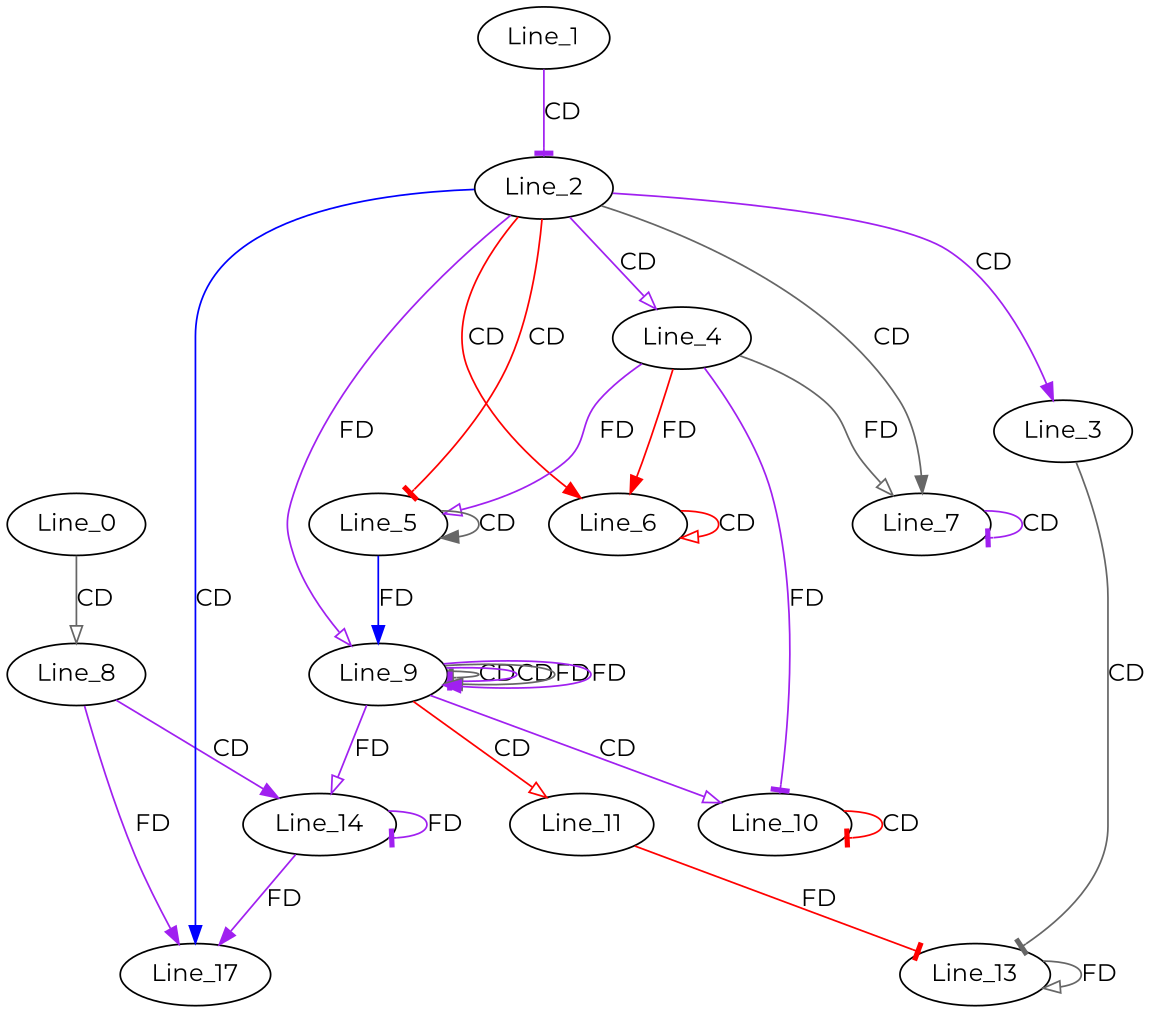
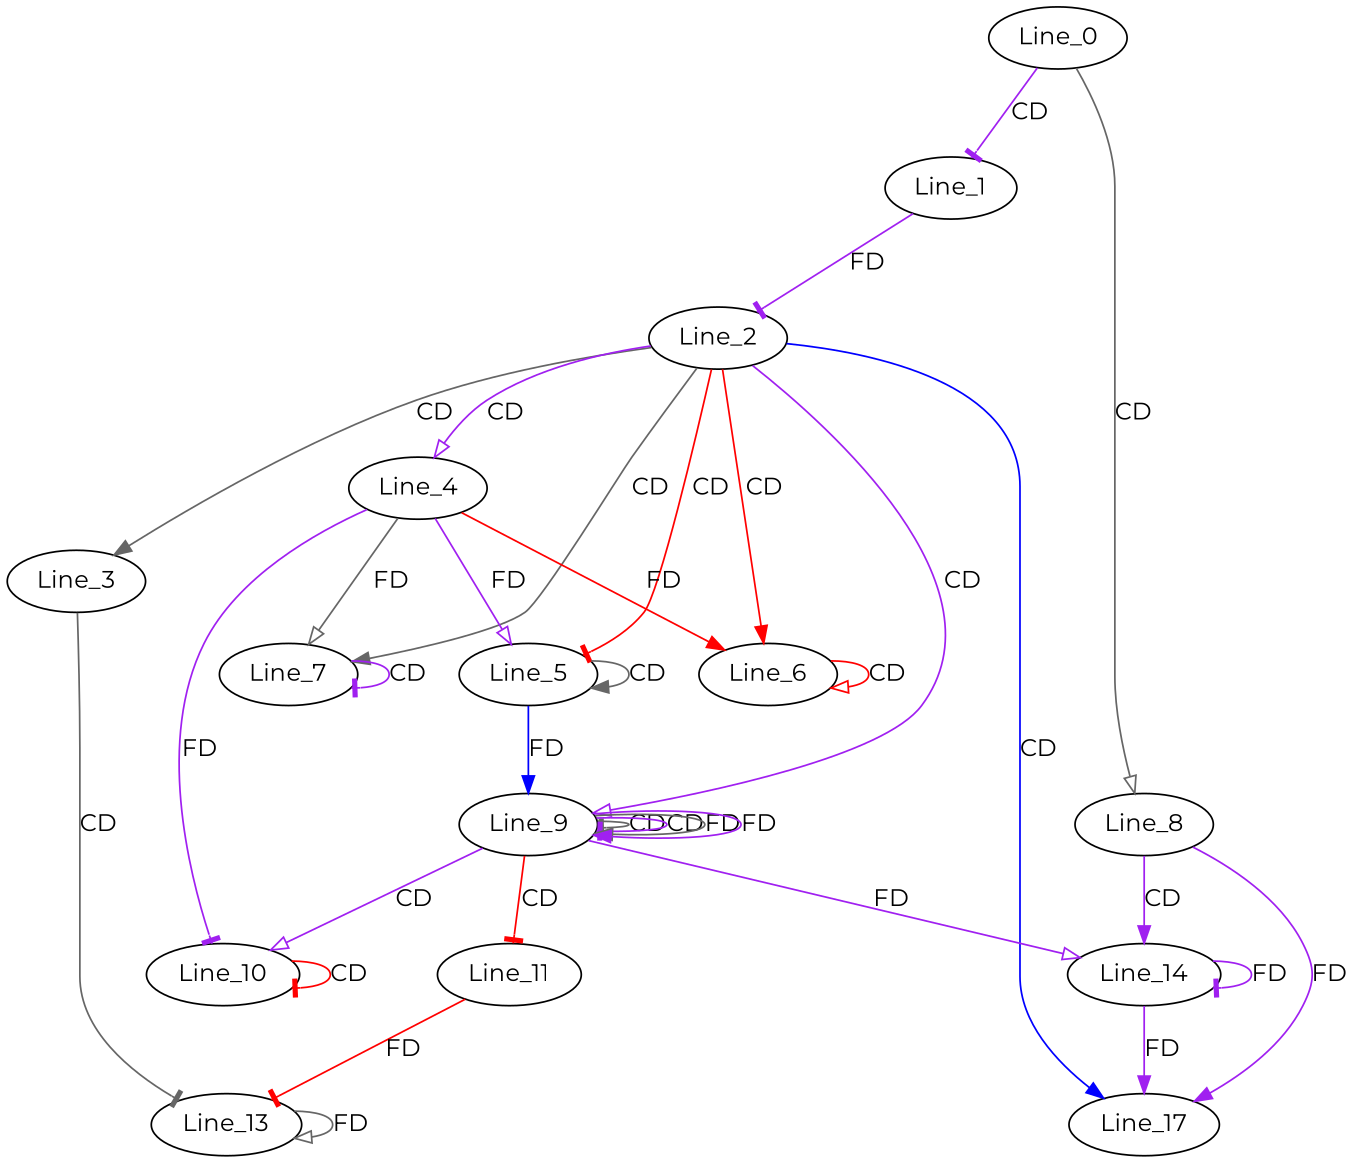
edge "Line_0" -> "Line_1": added, label "CD"
edge "Line_1" -> "Line_2": label "CD" -> "FD"
edge "Line_2" -> "Line_3": color purple -> gray40
edge "Line_2" -> "Line_9": label "FD" -> "CD"
edge "Line_9" -> "Line_11": arrowhead onormal -> tee
